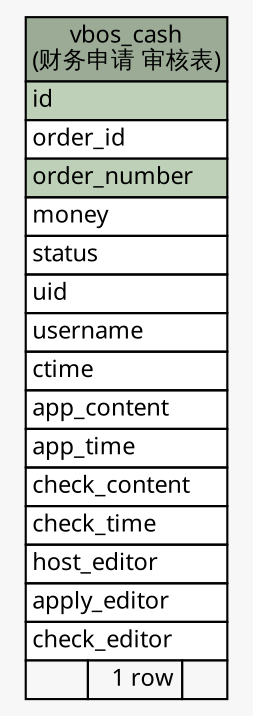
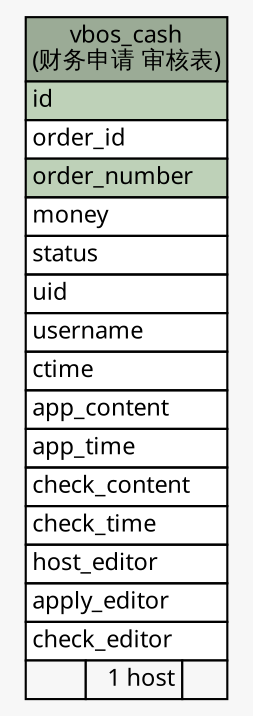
node "vbos_cash": text "1 row" -> "1 host"
